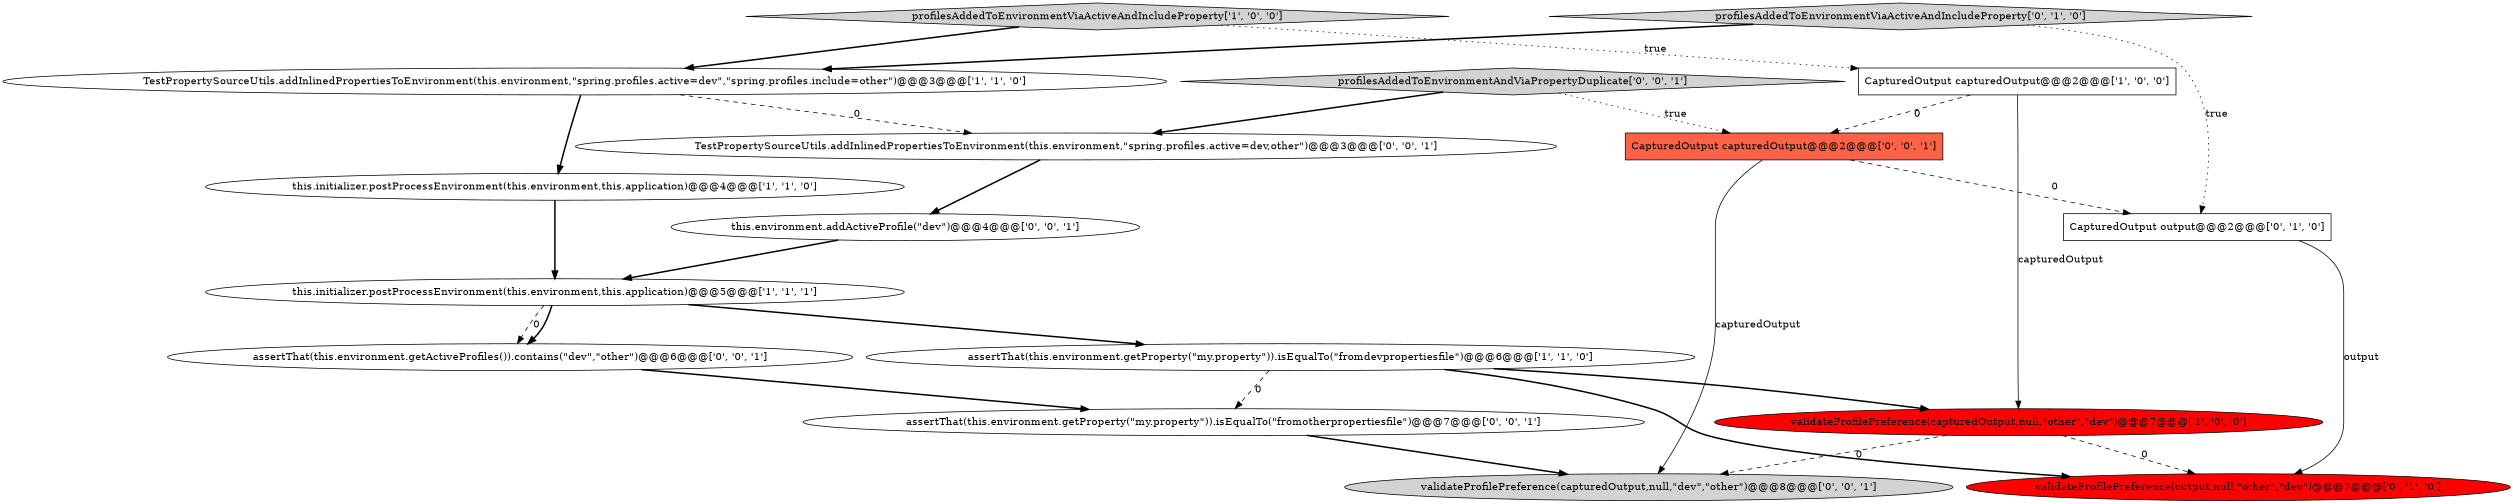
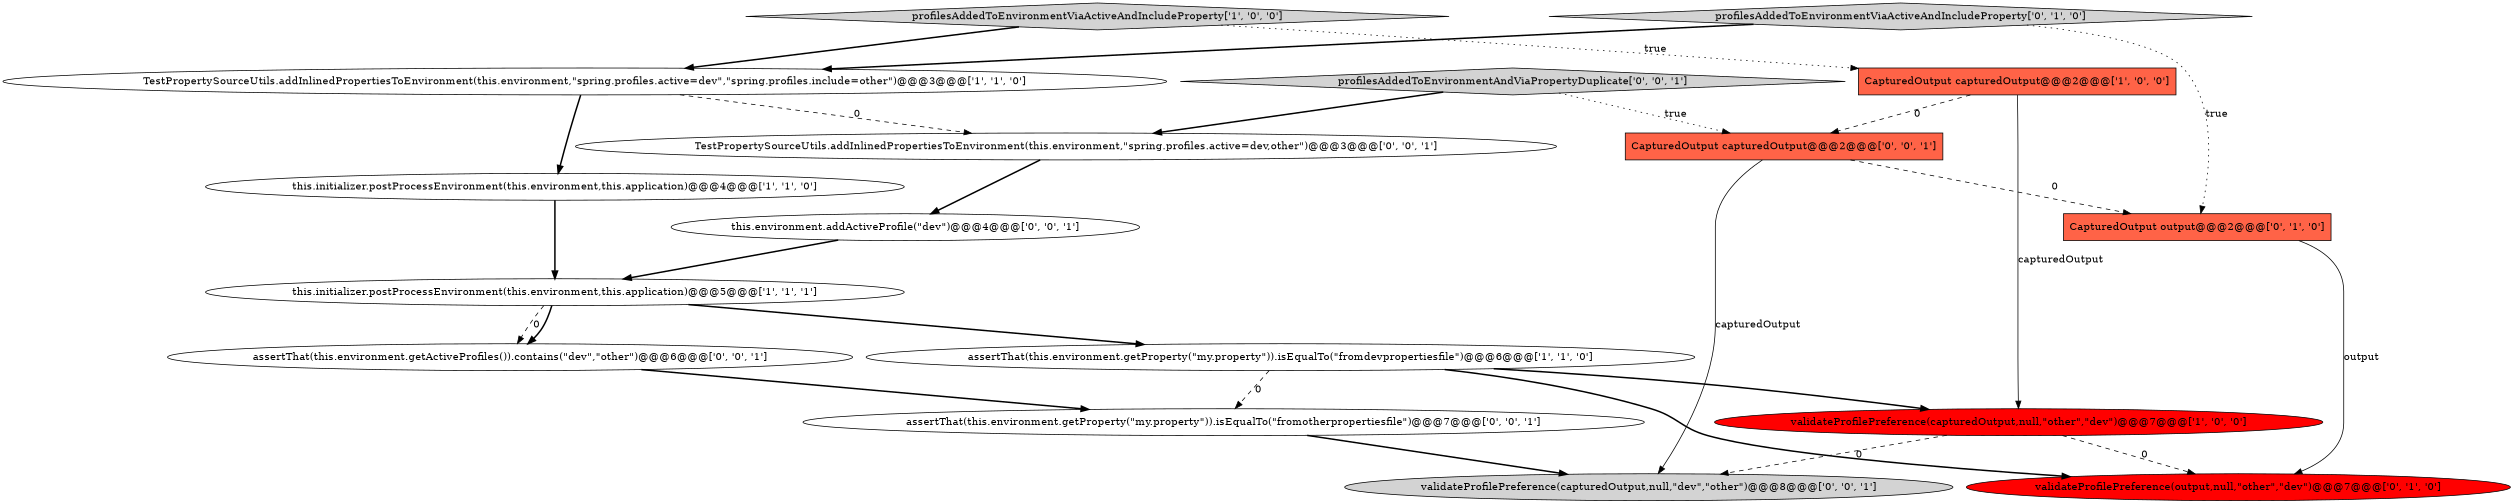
node "CapturedOutput capturedOutput@@@2@@@['1', '0', '0']": fillcolor white -> tomato
node "CapturedOutput output@@@2@@@['0', '1', '0']": fillcolor white -> tomato
